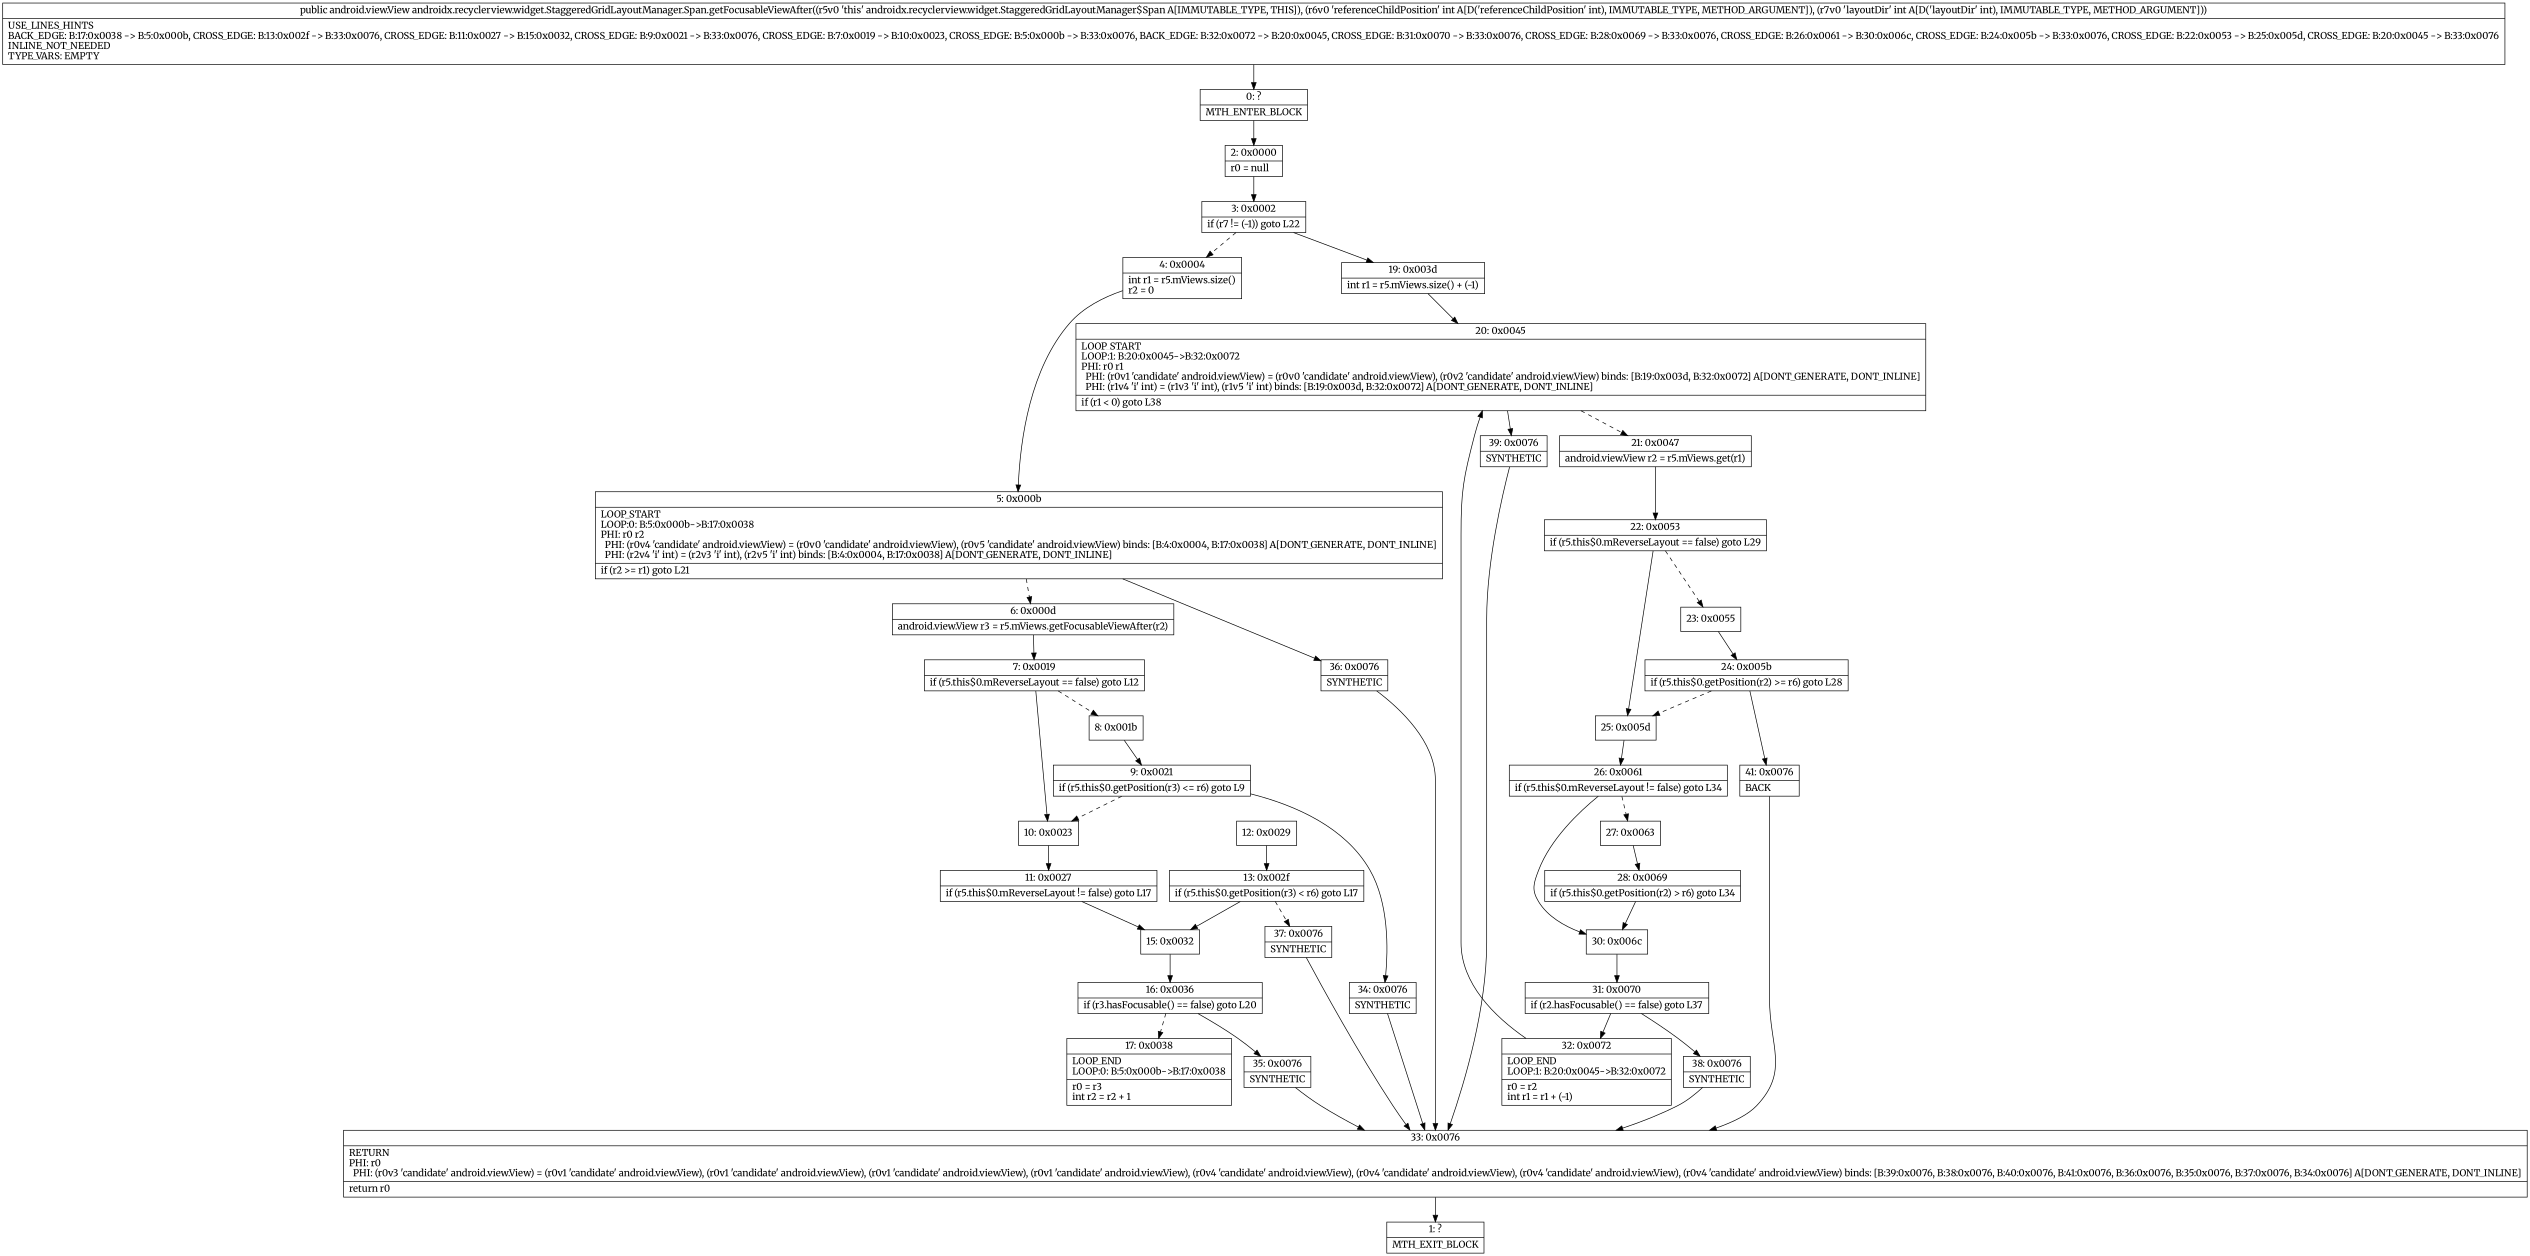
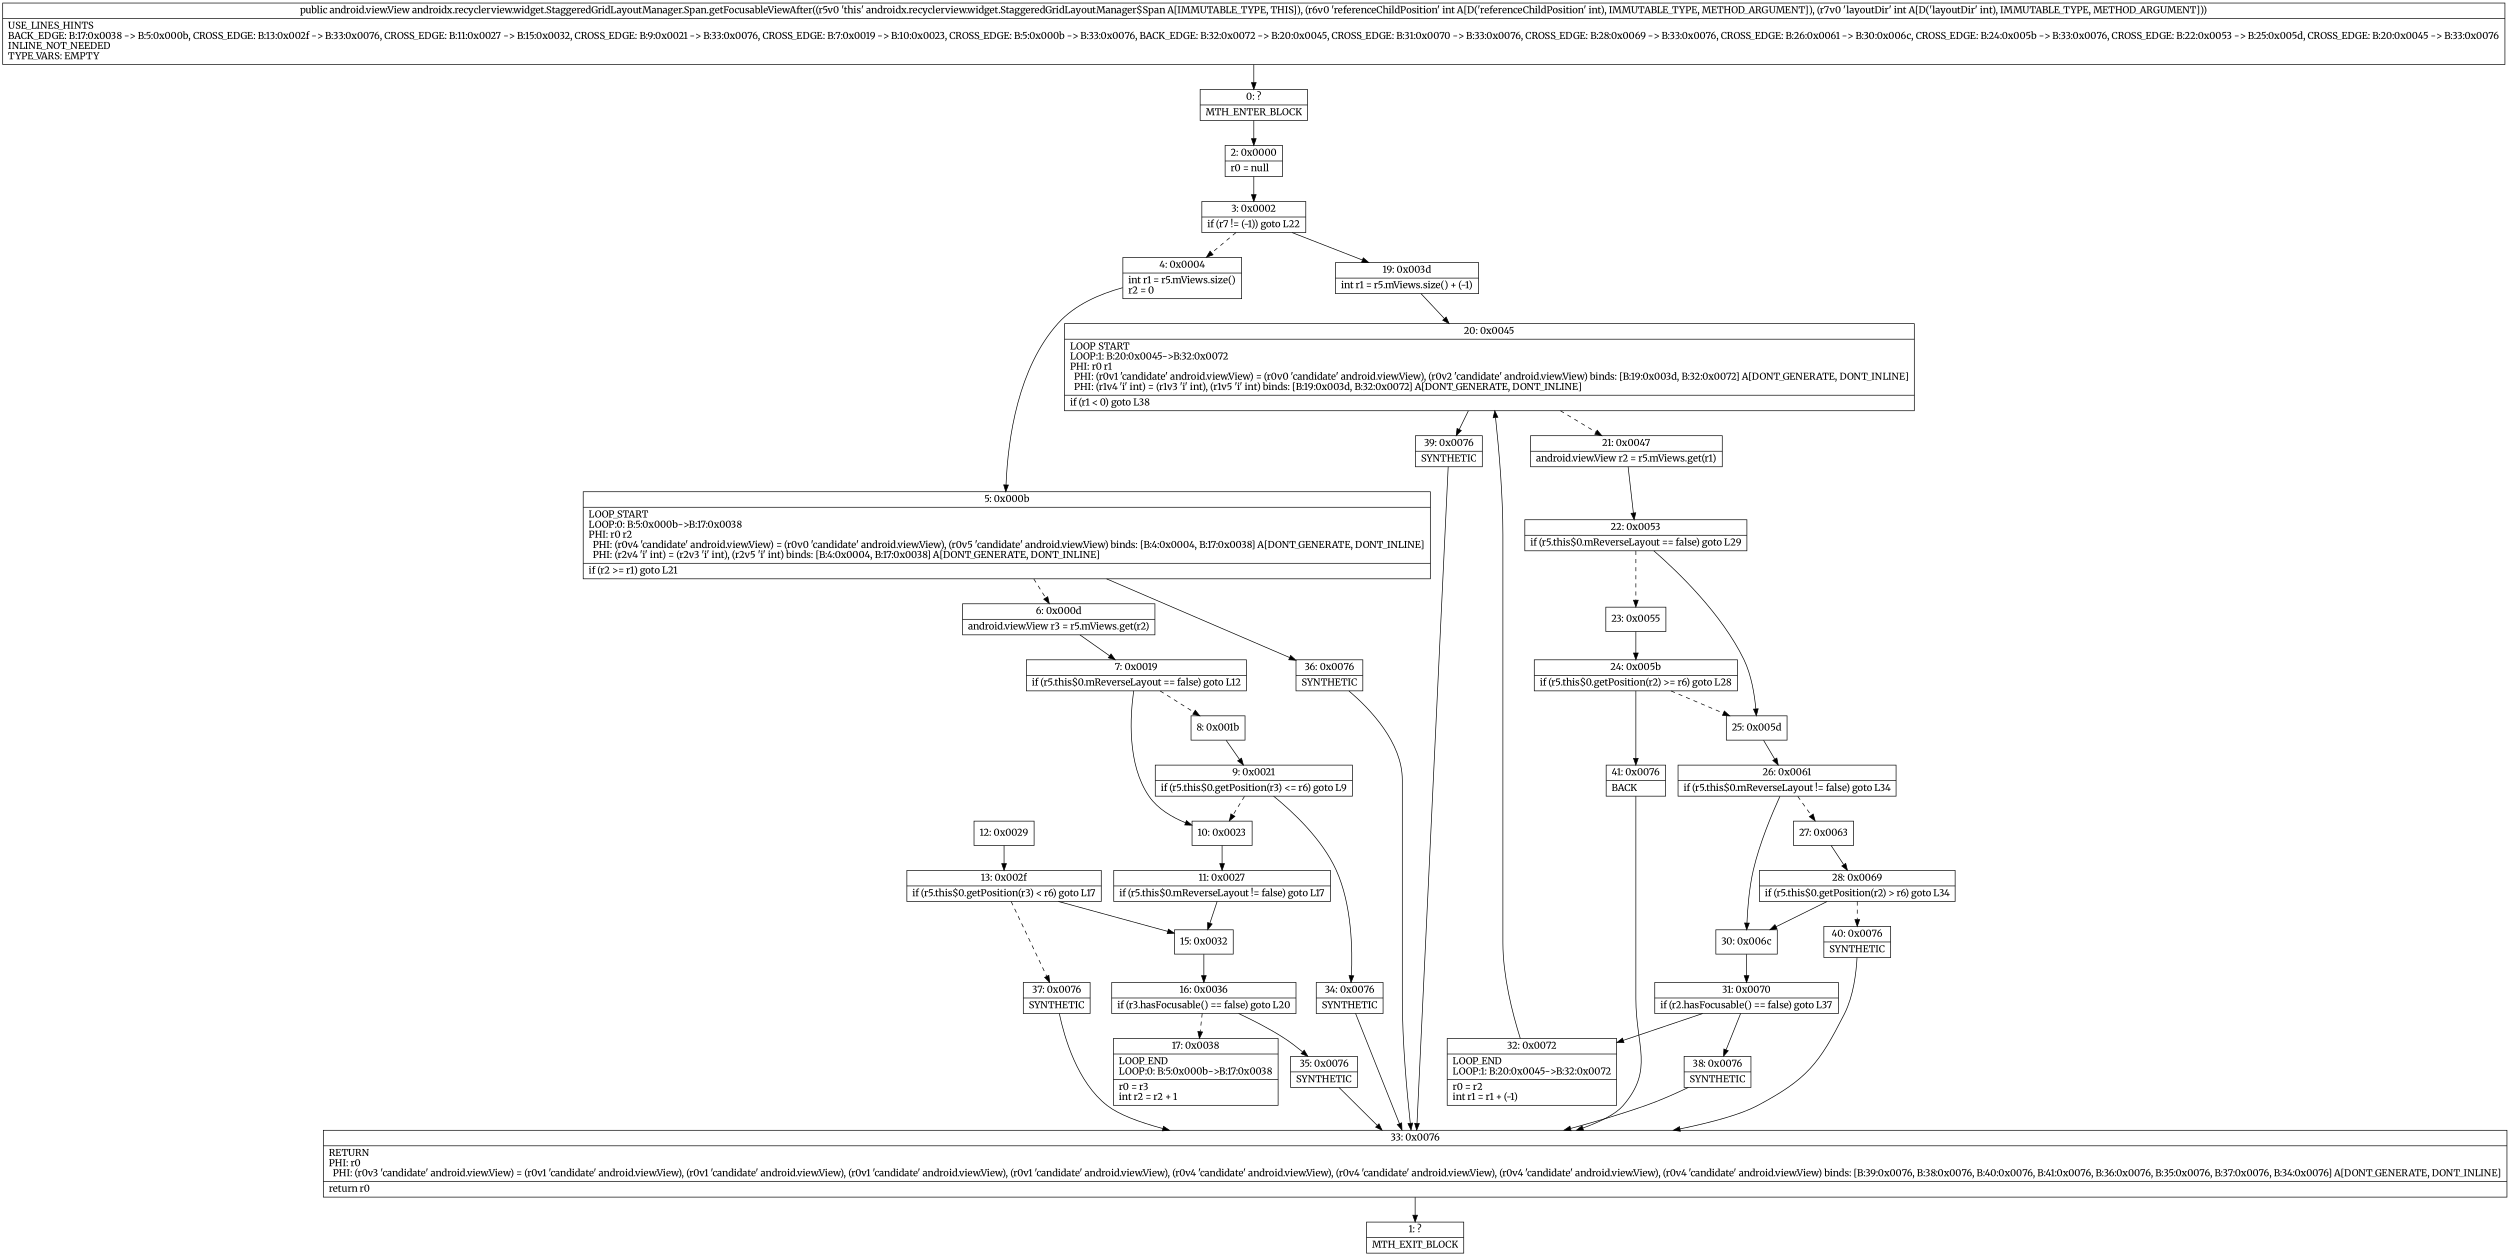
node "6: 0x000d": text "android.view.View r3 = r5.mViews.getFocusableViewAfter(r2)" -> "android.view.View r3 = r5.mViews.get(r2)"
node "40: 0x0076": added
